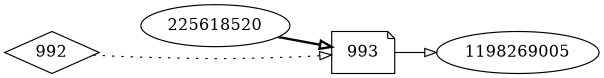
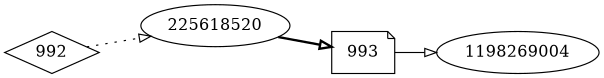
node "1198269005": label "1198269005" -> "1198269004"
edge "992" -> "993": now "992" -> "225618520"
